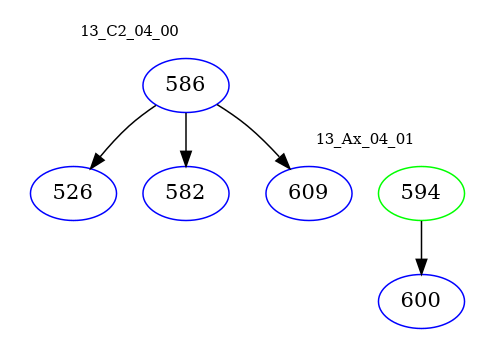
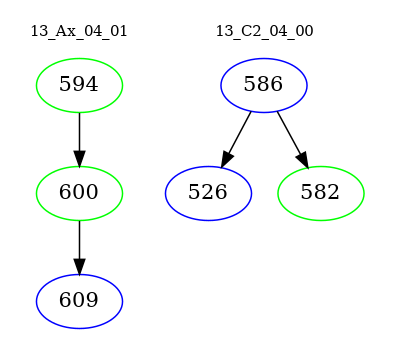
edge "586" -> "609": now "600" -> "609"
node "582": color blue -> green
node "600": color blue -> green
